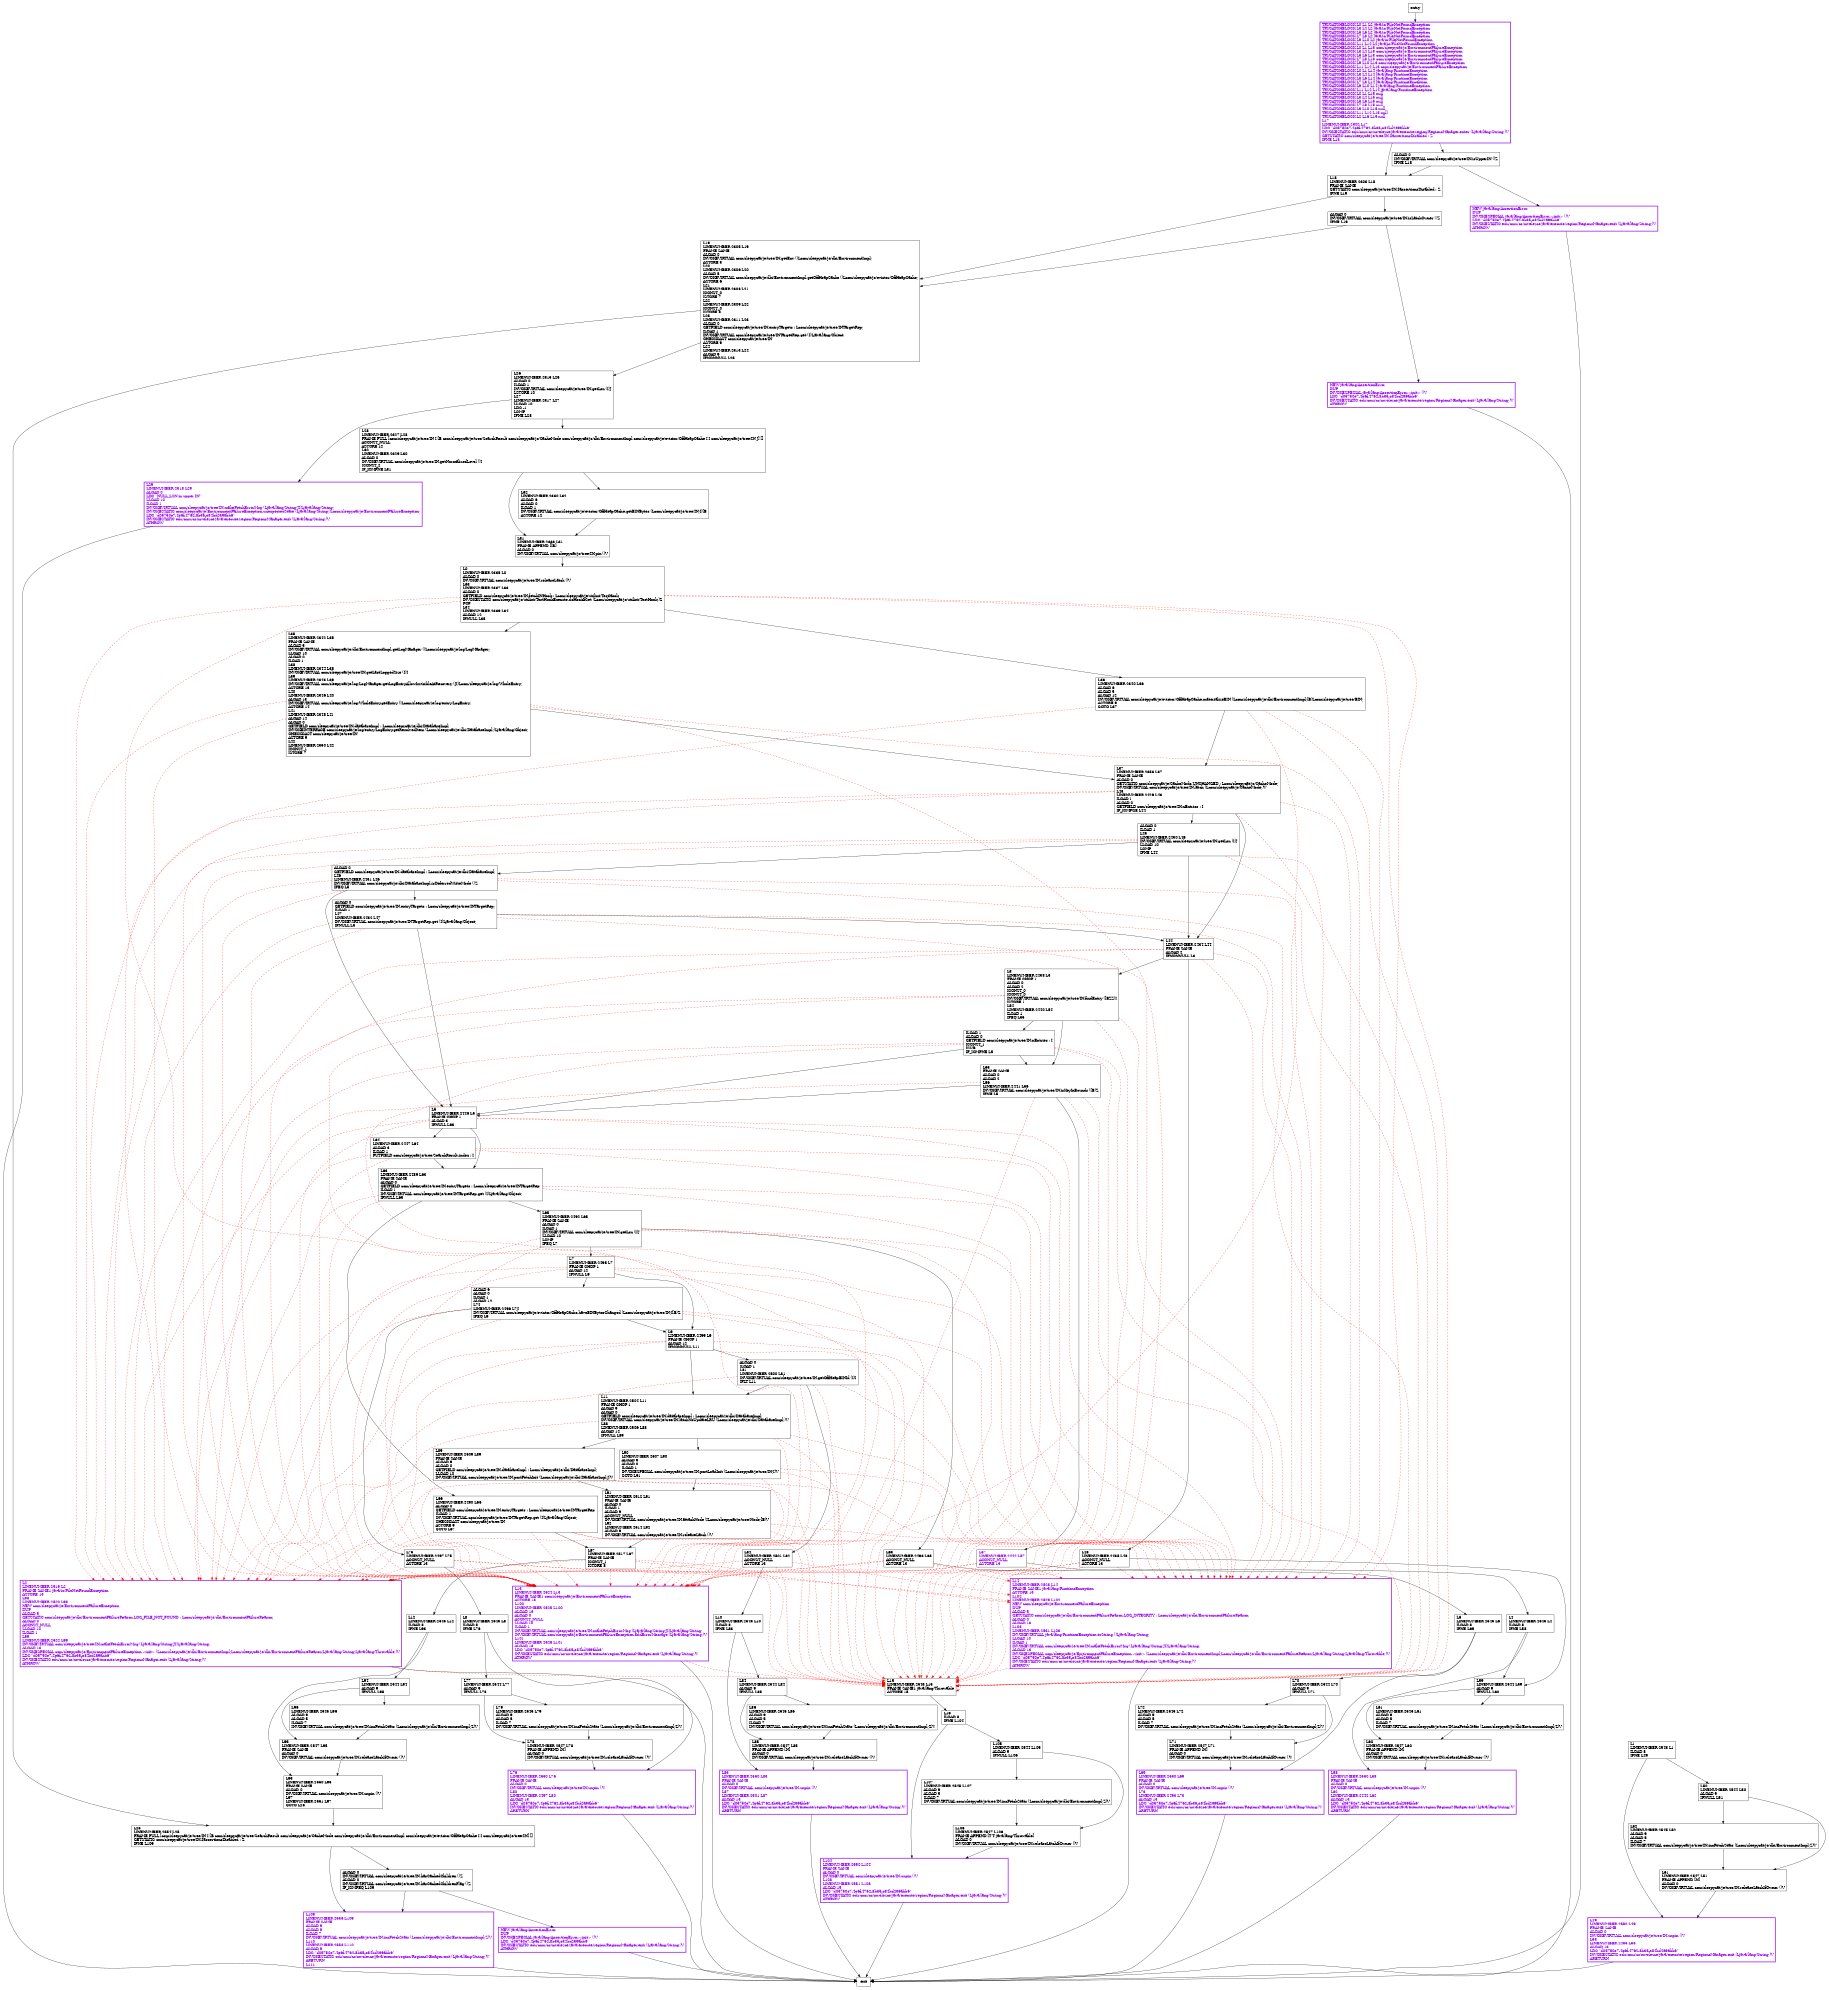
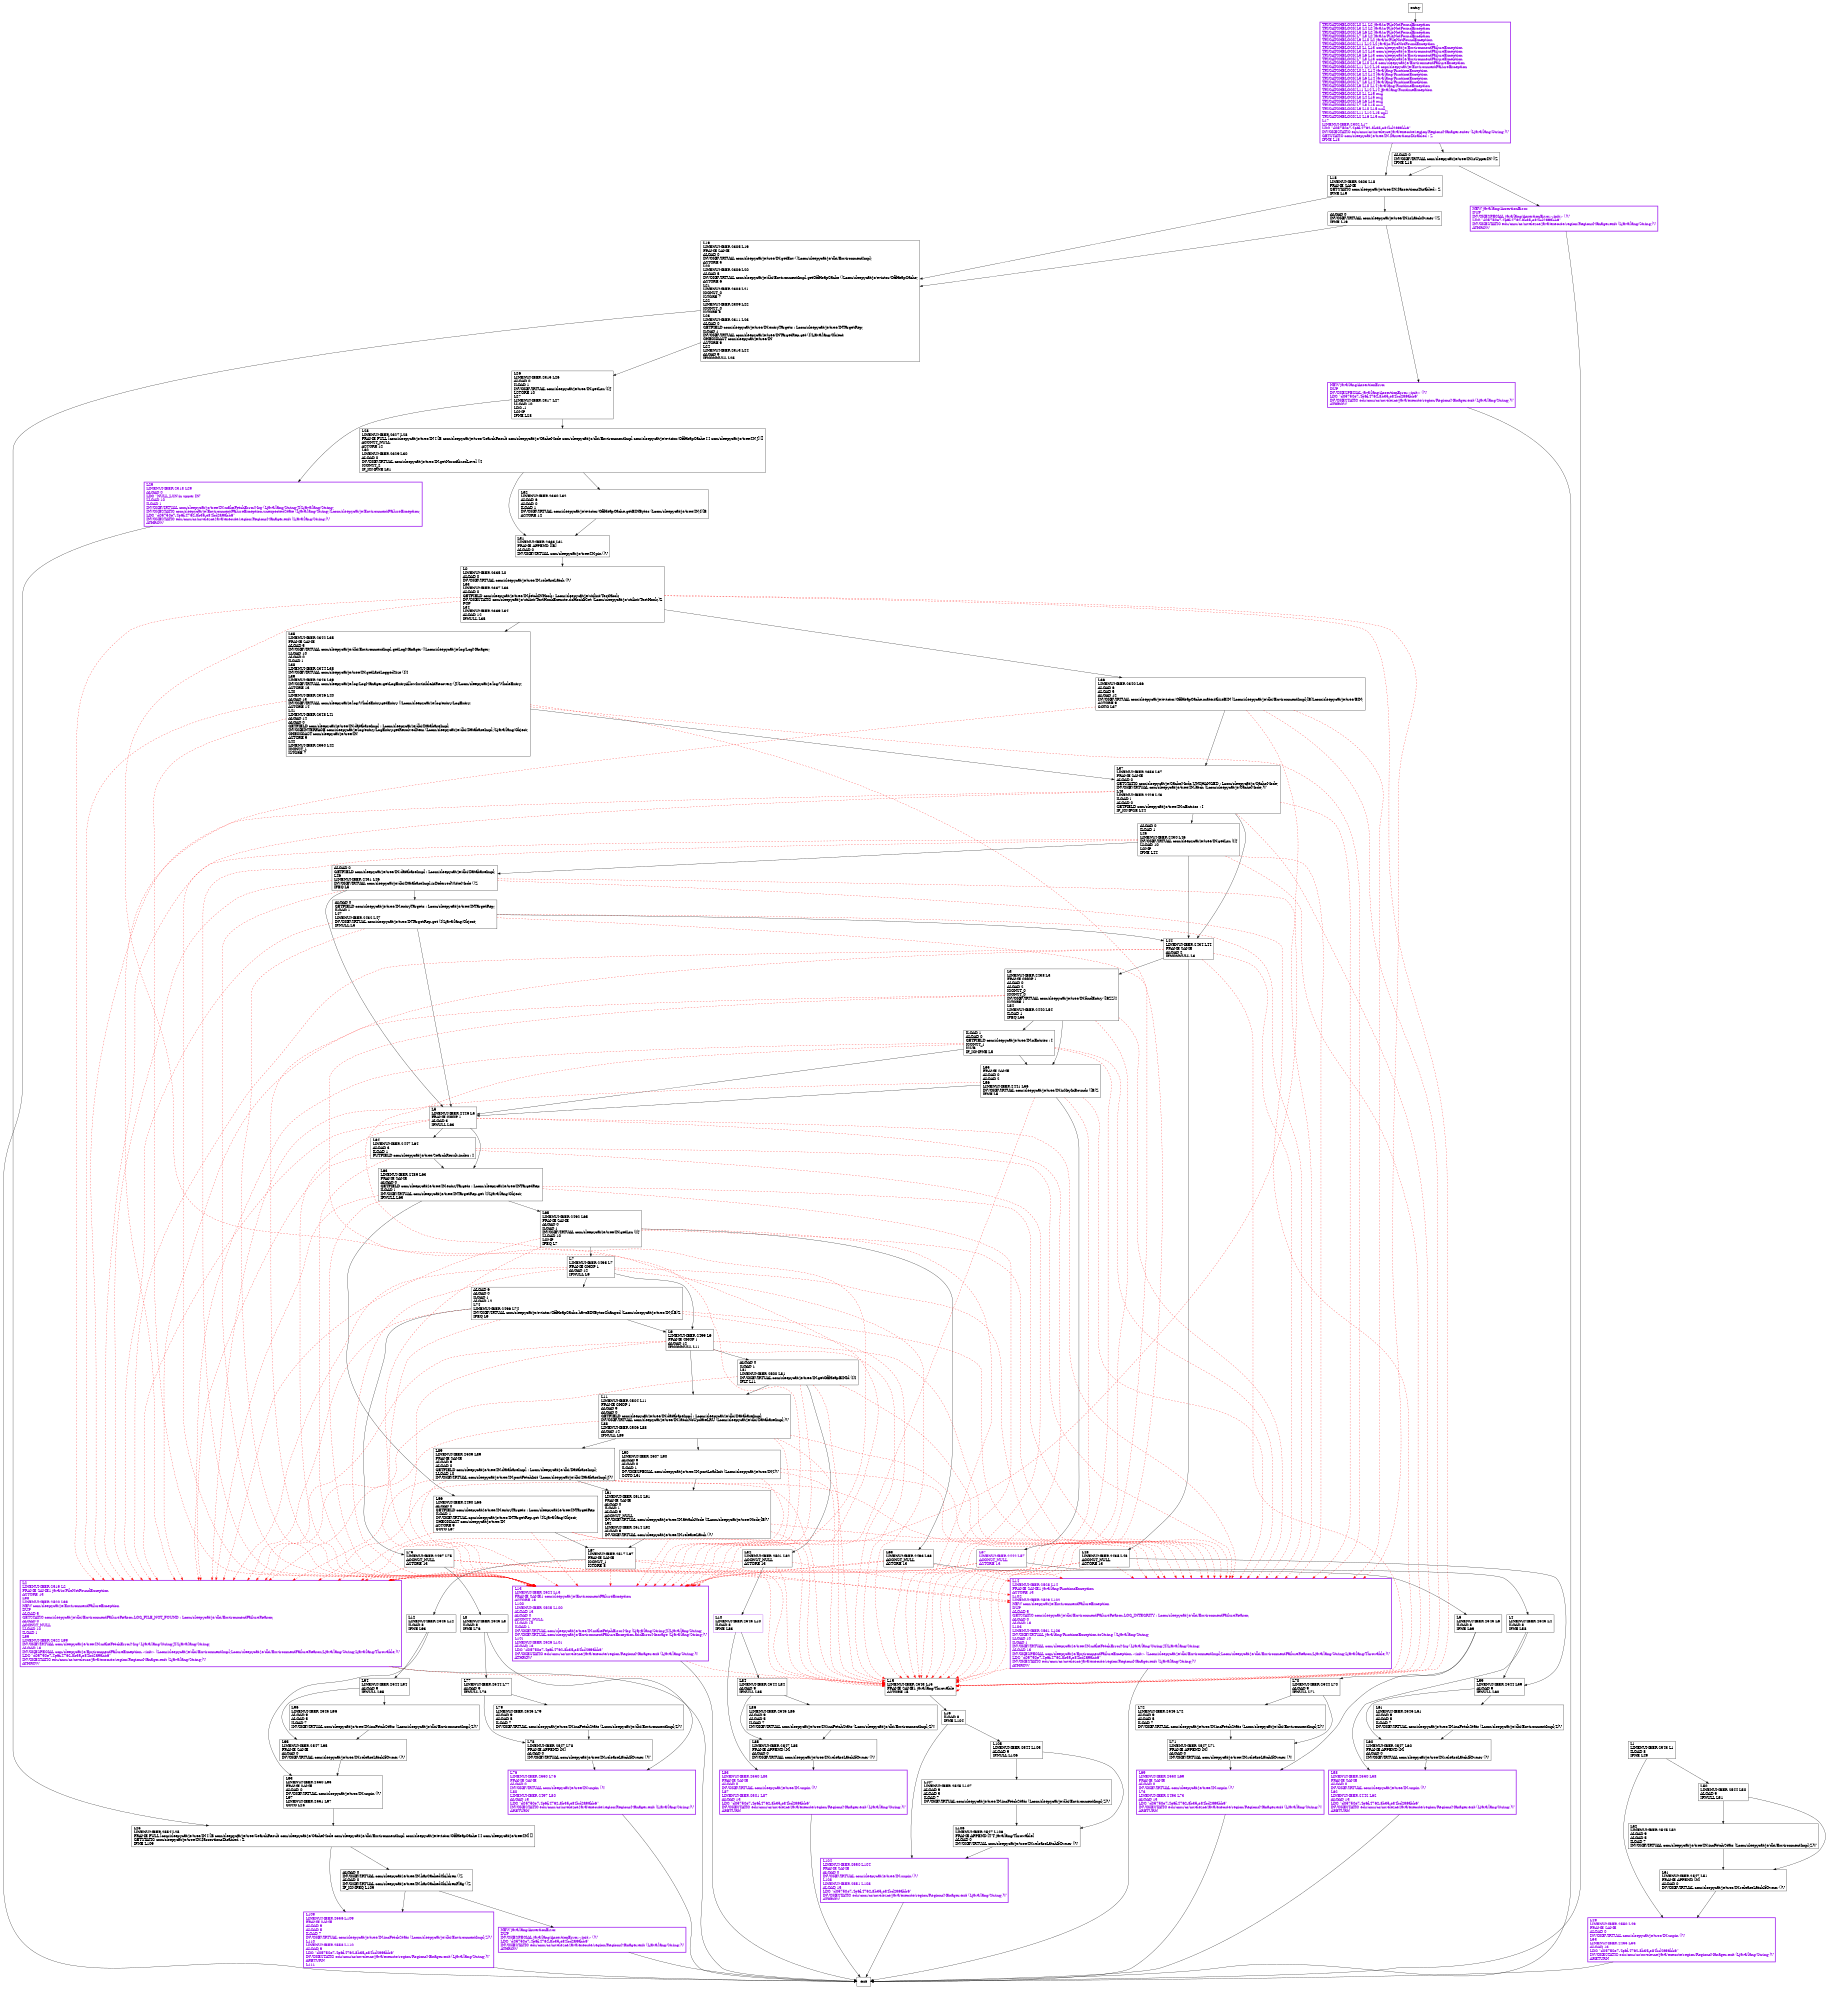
node "L10 LINENUMBER 2543 L10 ILOAD 8 IFNE L83": color black -> purple
